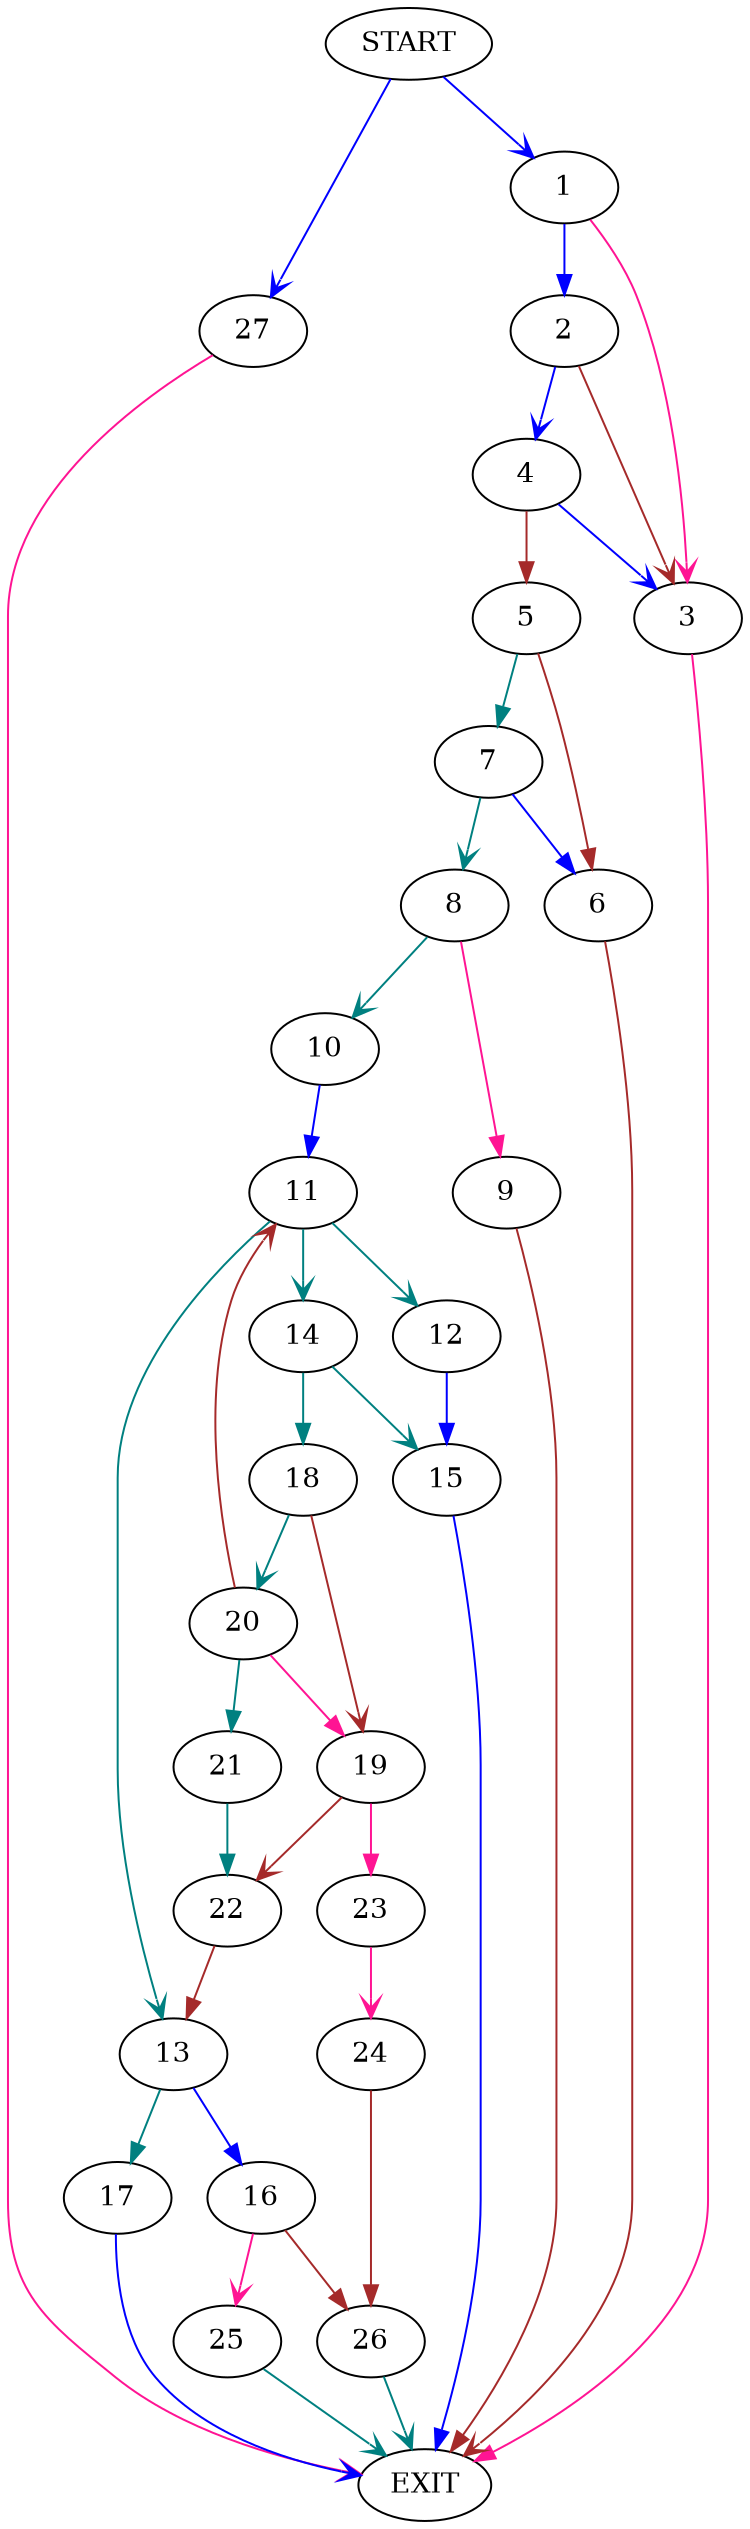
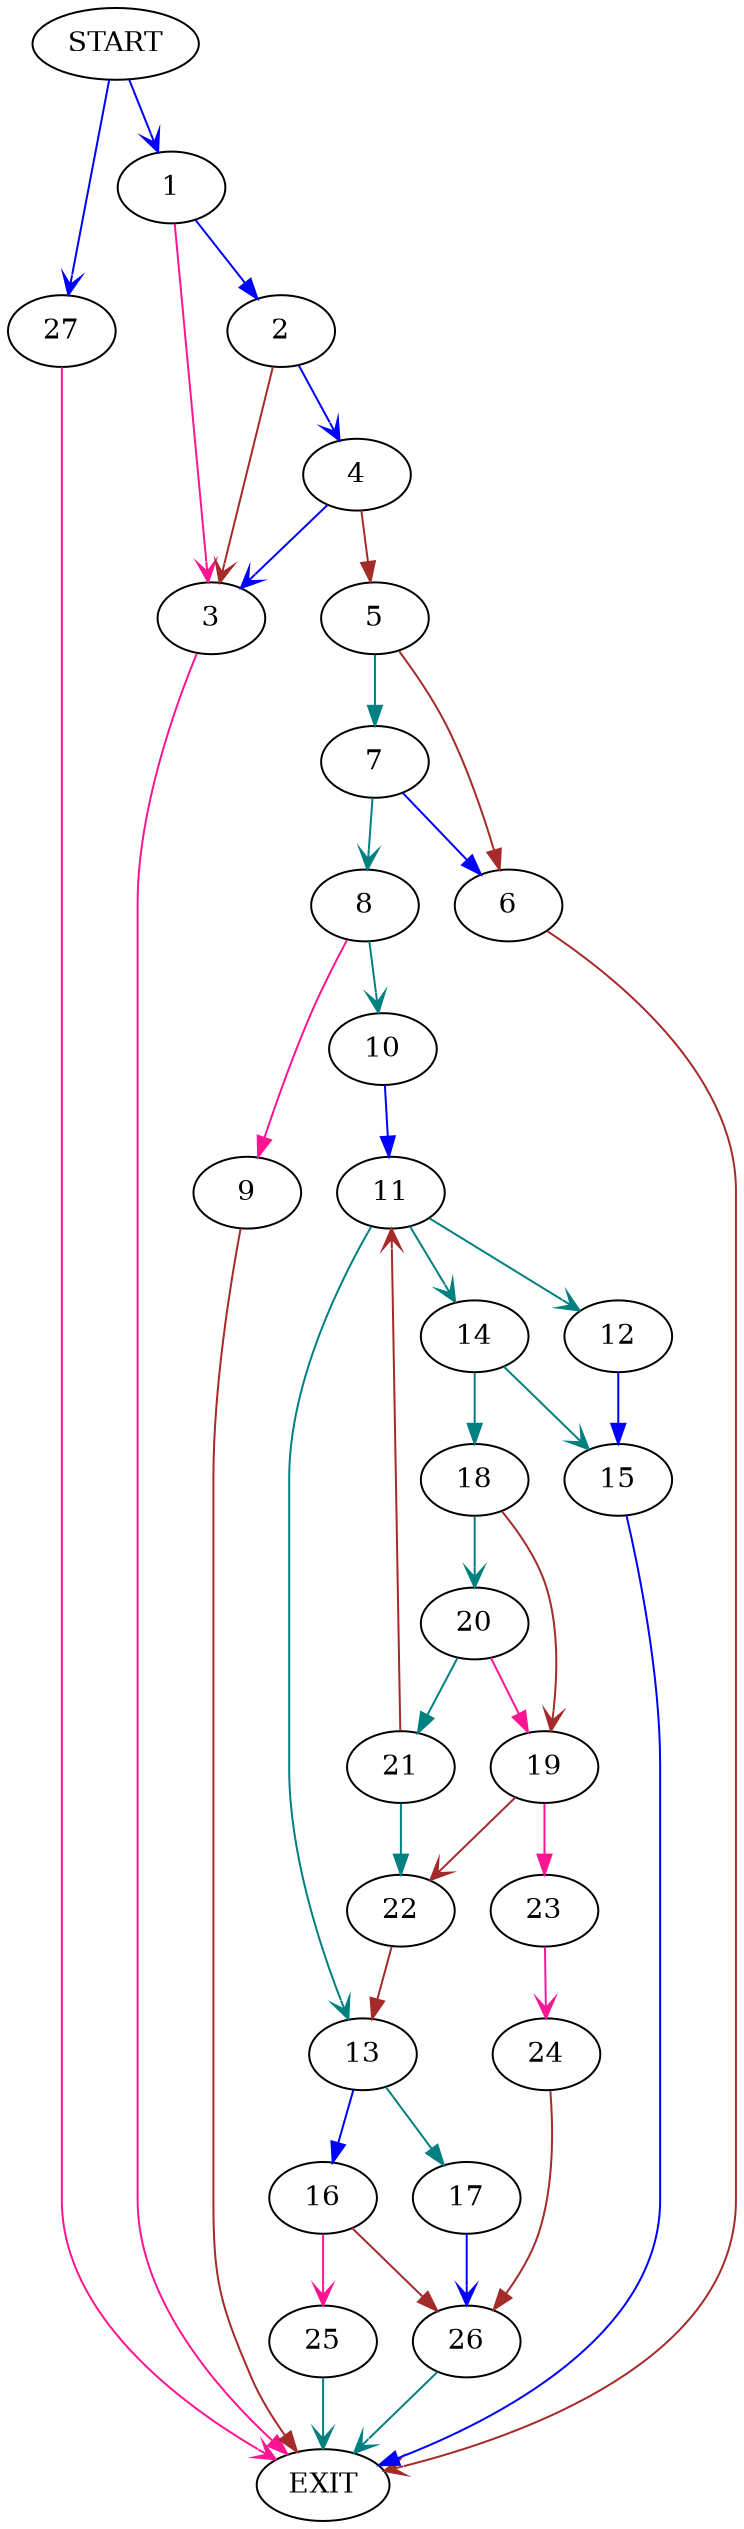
edge "20" -> "11": now "21" -> "11"
edge "17" -> "EXIT": now "17" -> "26"
